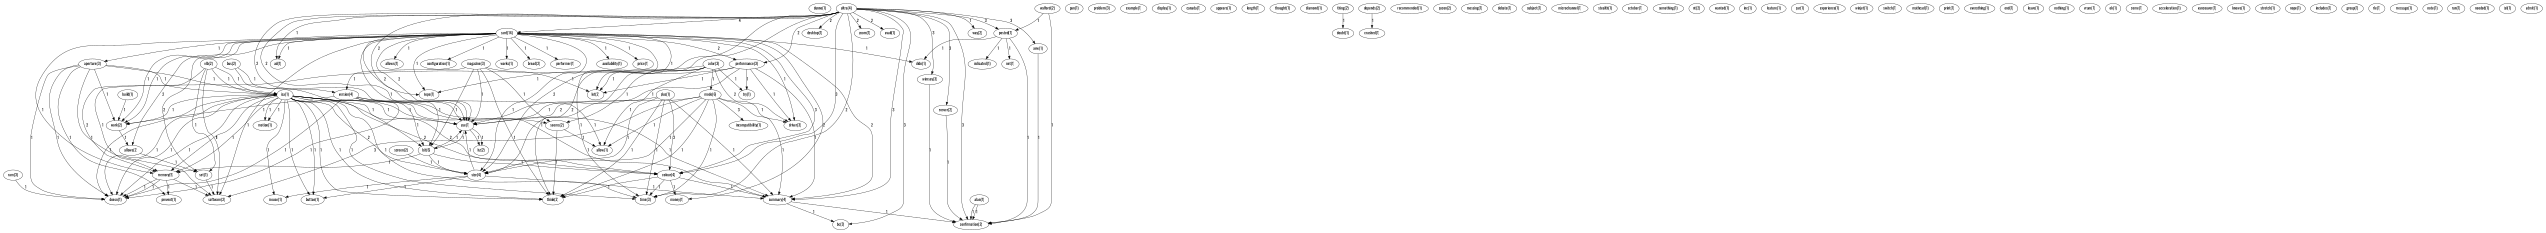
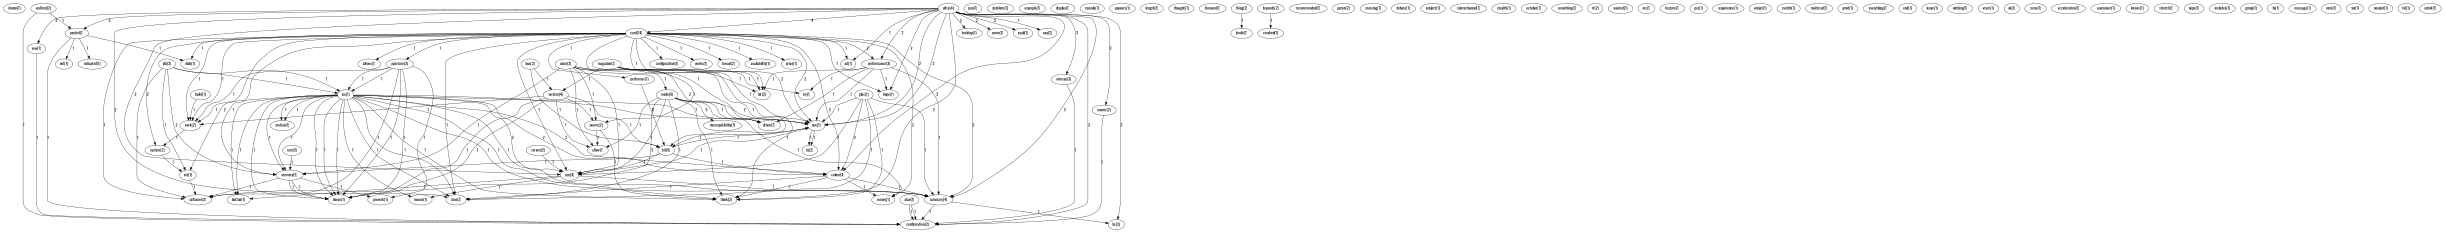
edge "card(14)" -> "bit(6)": now "performer(1)" -> "bit(6)"
edge "mode(6)" -> "summary(4)": now "mode(6)" -> "money(1)"
node "allows(2)": label "allows(2)" -> "system(2)"
edge "ram(3)" -> "doesn(1)": now "ram(3)" -> "memory(5)"
